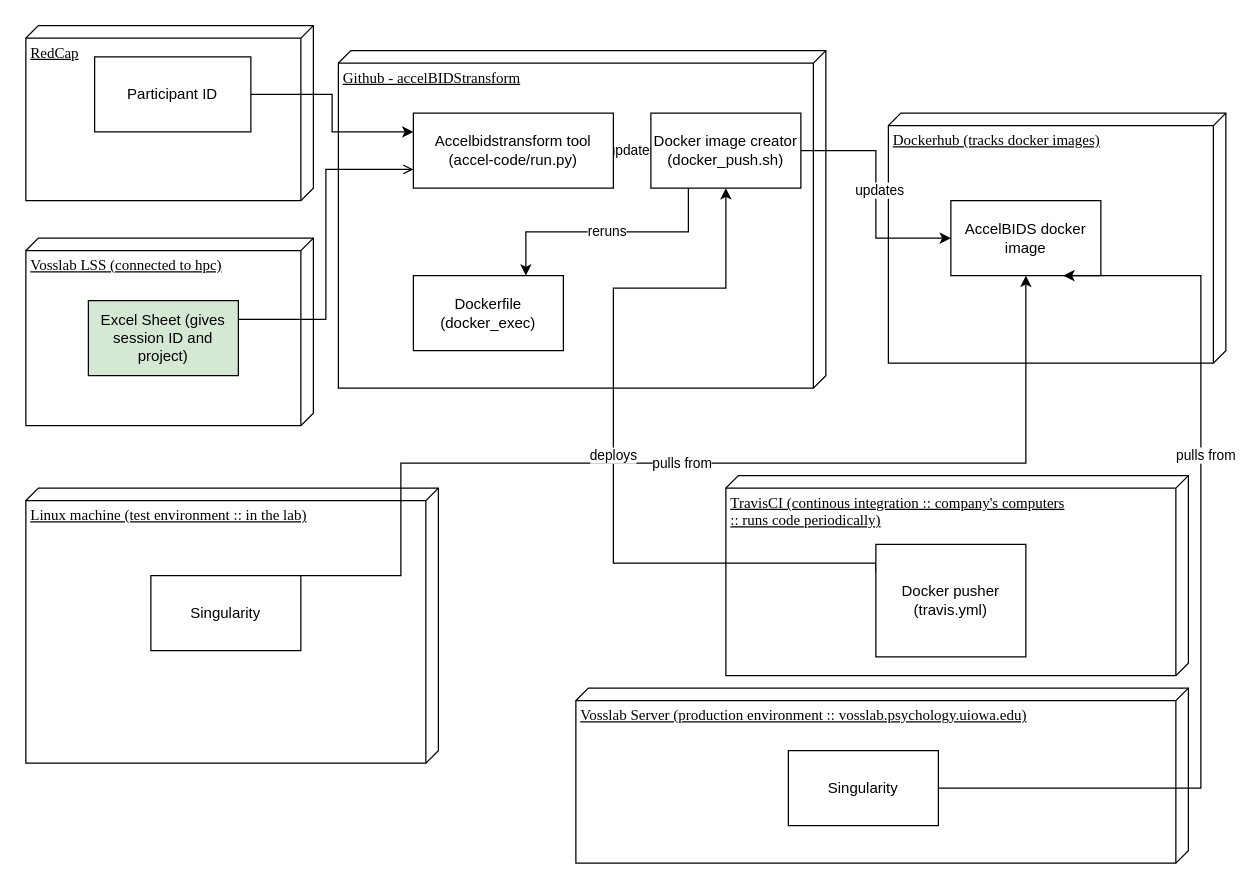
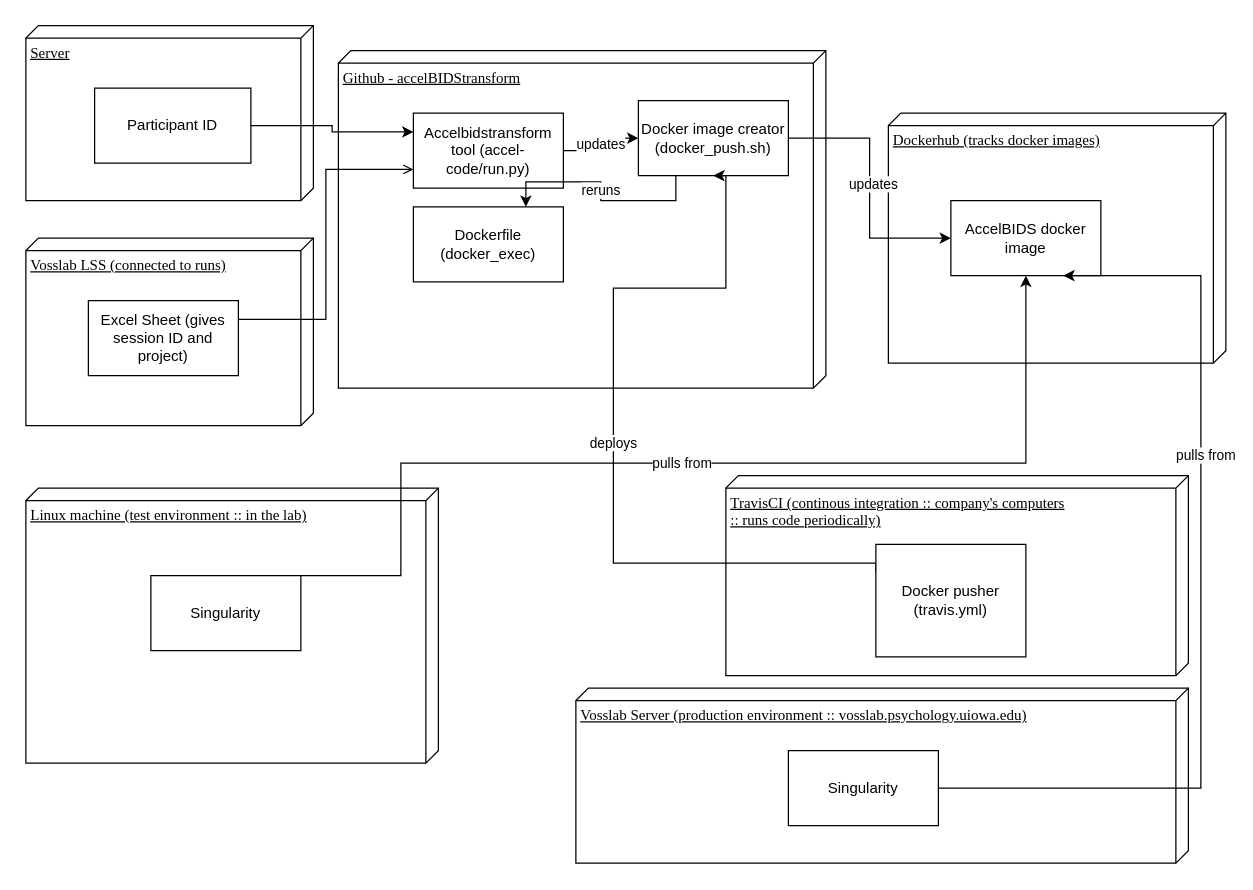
node "RedCap": label "RedCap" -> "Server"
node "Participant ID": moved (173, 94) -> (173, 126)
node "Accelbidstransform tool (accel-code/run.py)": size 200x75 -> 150x75
node "Docker image creator (docker_push.sh)": moved (726, 151) -> (713, 138)
node "Vosslab LSS (connected to hpc)": label "Vosslab LSS (connected to hpc)" -> "Vosslab LSS (connected to runs)"
node "Dockerfile (docker_exec)": moved (488, 313) -> (488, 244)
node "Excel Sheet (gives session ID and project)": fillcolor #d5e8d4 -> #ffffff
